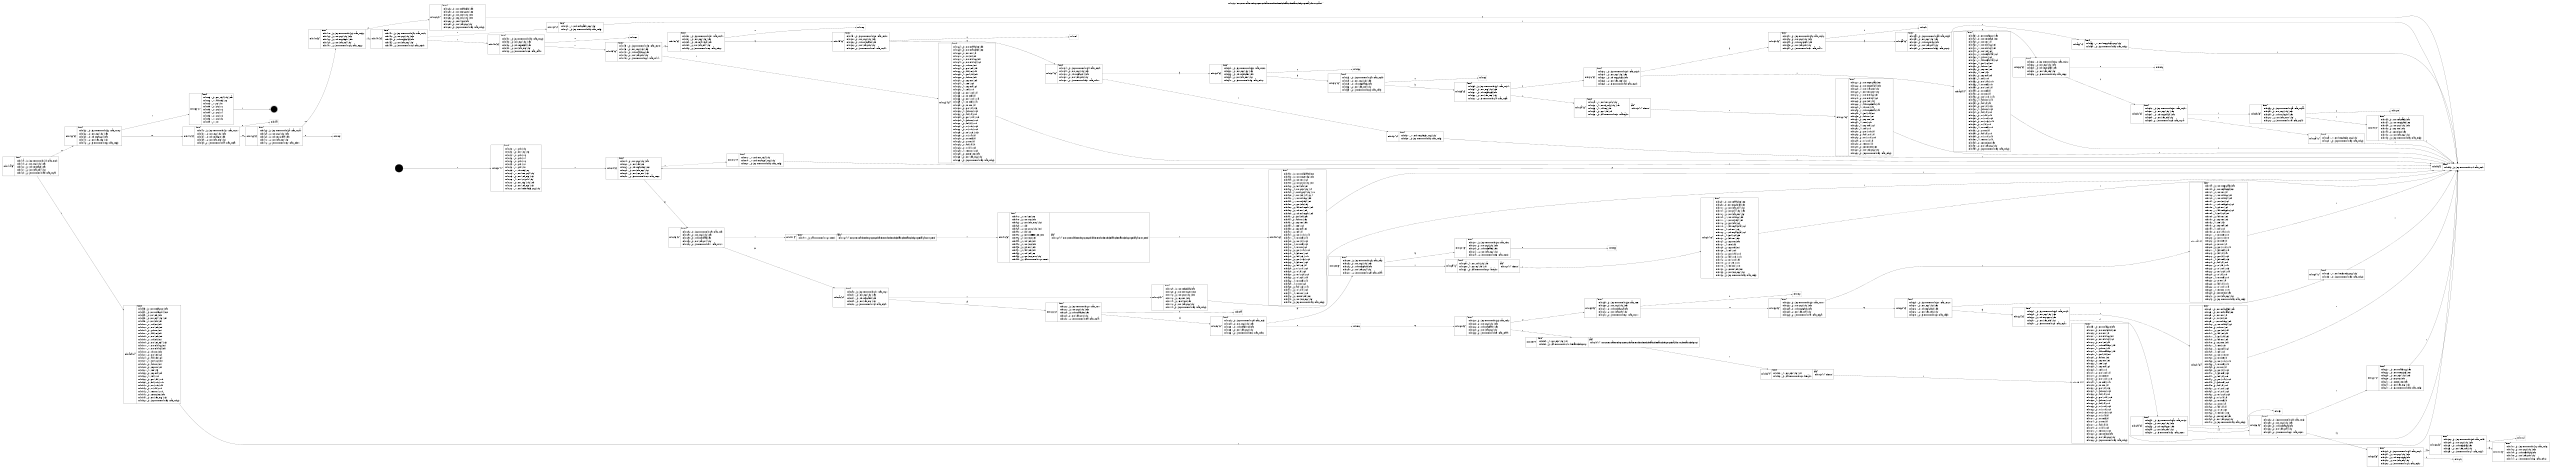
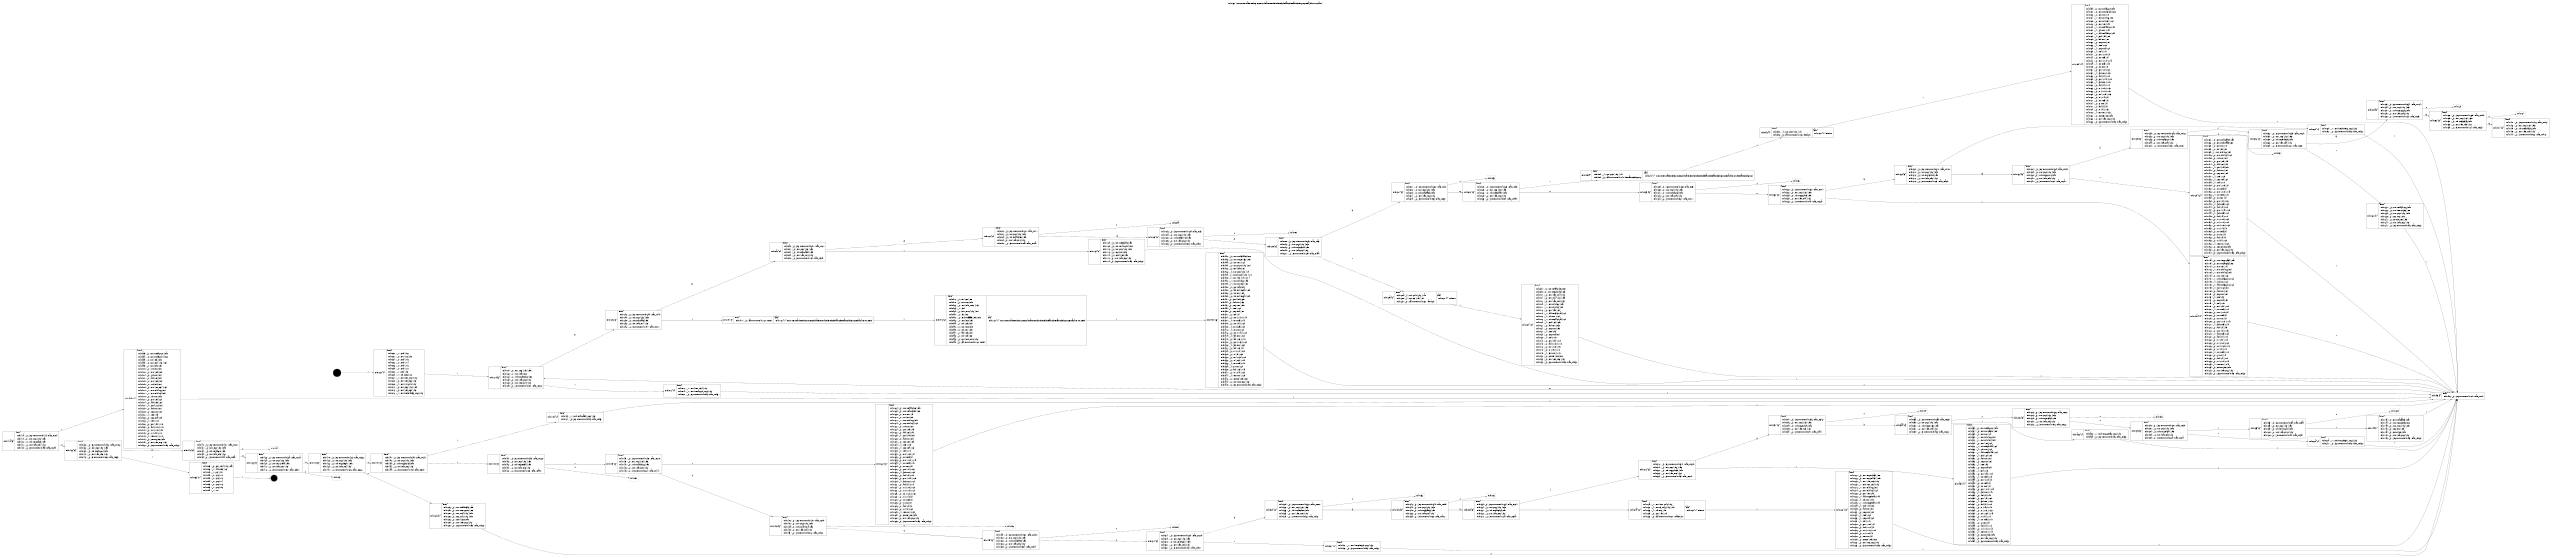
edge "0x401e0c" -> "0x401320 [25]": now "0x401307 [25]" -> "0x401320 [25]"
